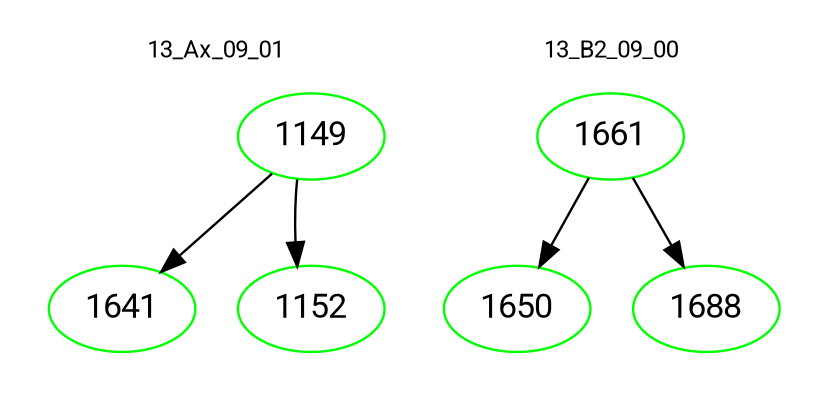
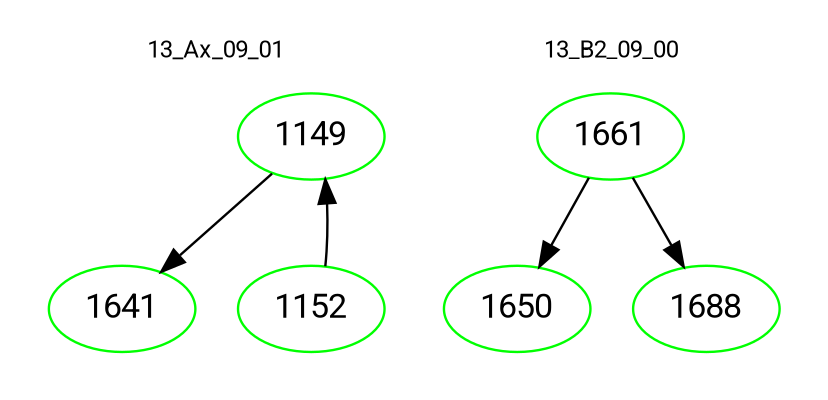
edge "1149" -> "1152": reversed
